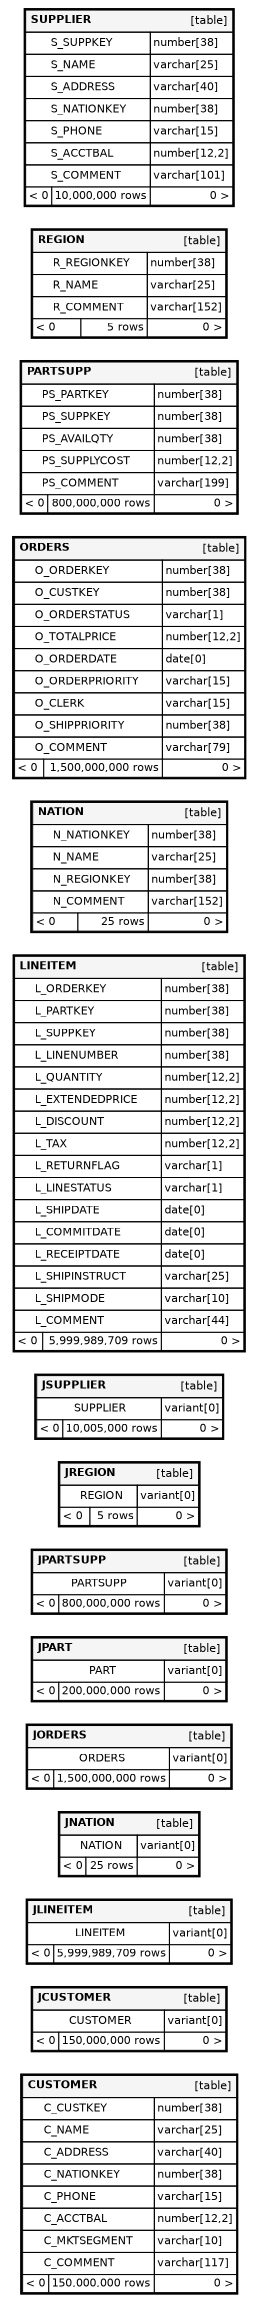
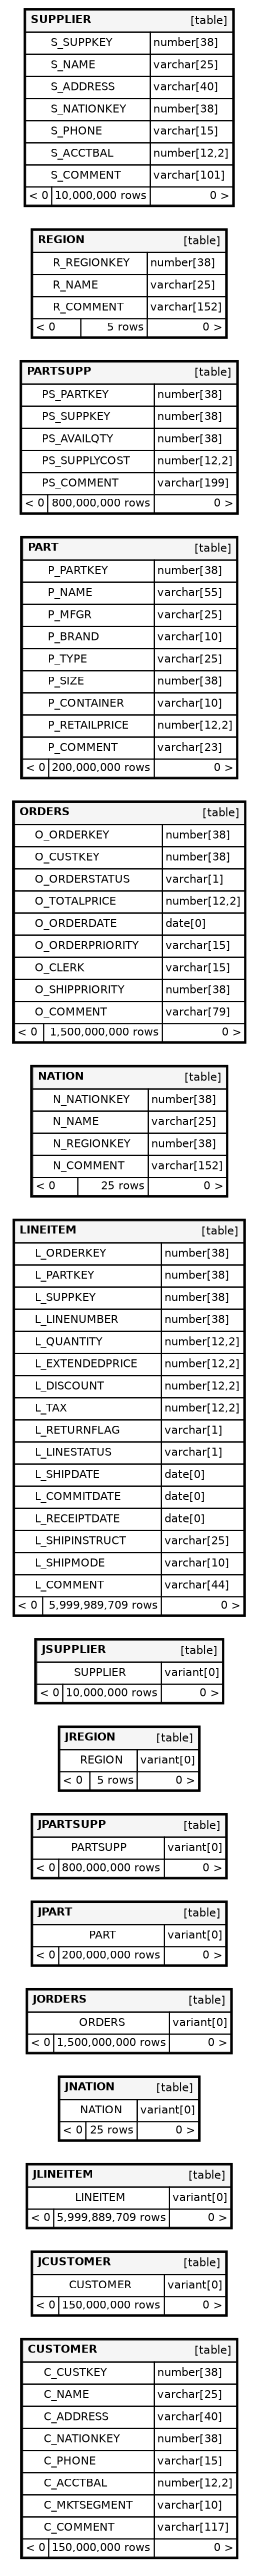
node "PART": added
node "JSUPPLIER": text "10,005,000 rows" -> "10,000,000 rows"
node "JLINEITEM": text "5,999,989,709 rows" -> "5,999,889,709 rows"
